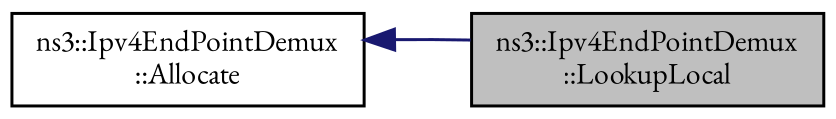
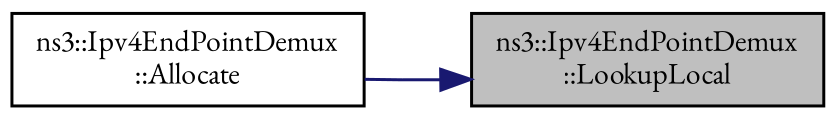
edge "ns3::Ipv4EndPointDemux ::LookupLocal" -> "ns3::Ipv4EndPointDemux ::Allocate": reversed
